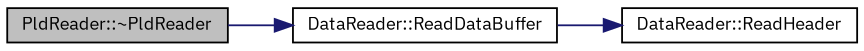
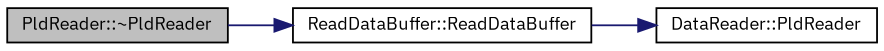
node "DataReader::ReadDataBuffer": label "DataReader::ReadDataBuffer" -> "ReadDataBuffer::ReadDataBuffer"
node "DataReader::ReadHeader": label "DataReader::ReadHeader" -> "DataReader::PldReader"
